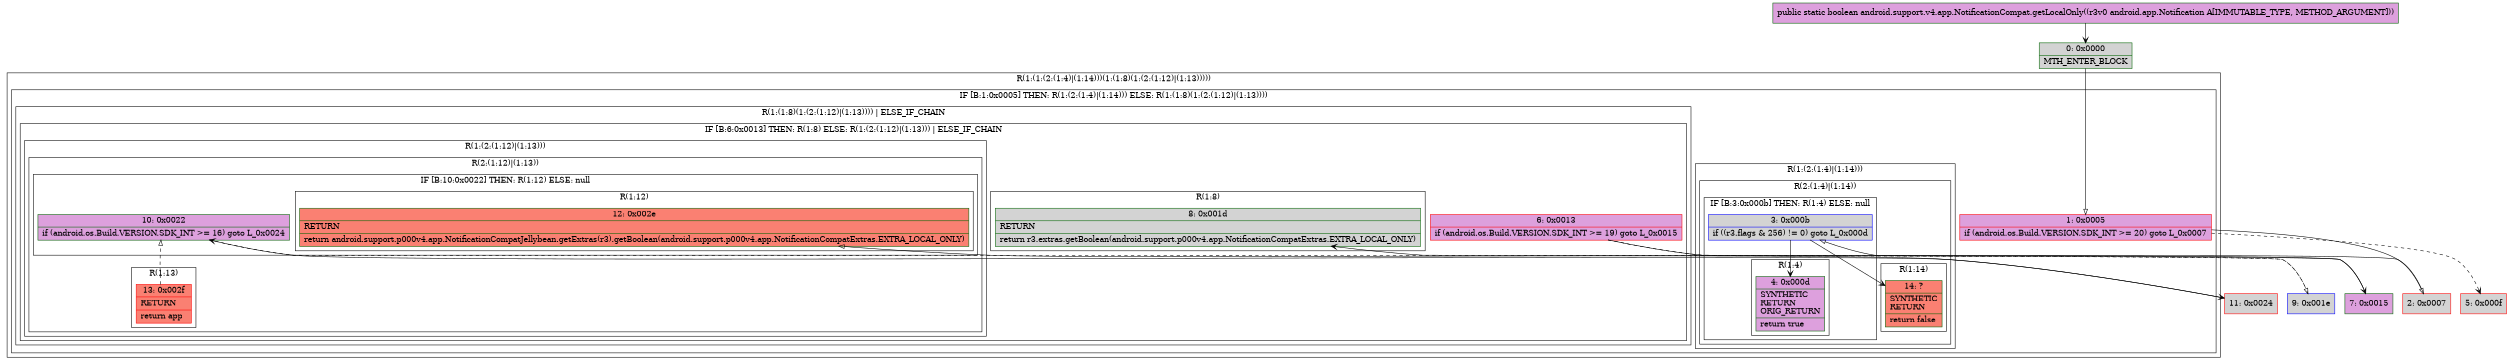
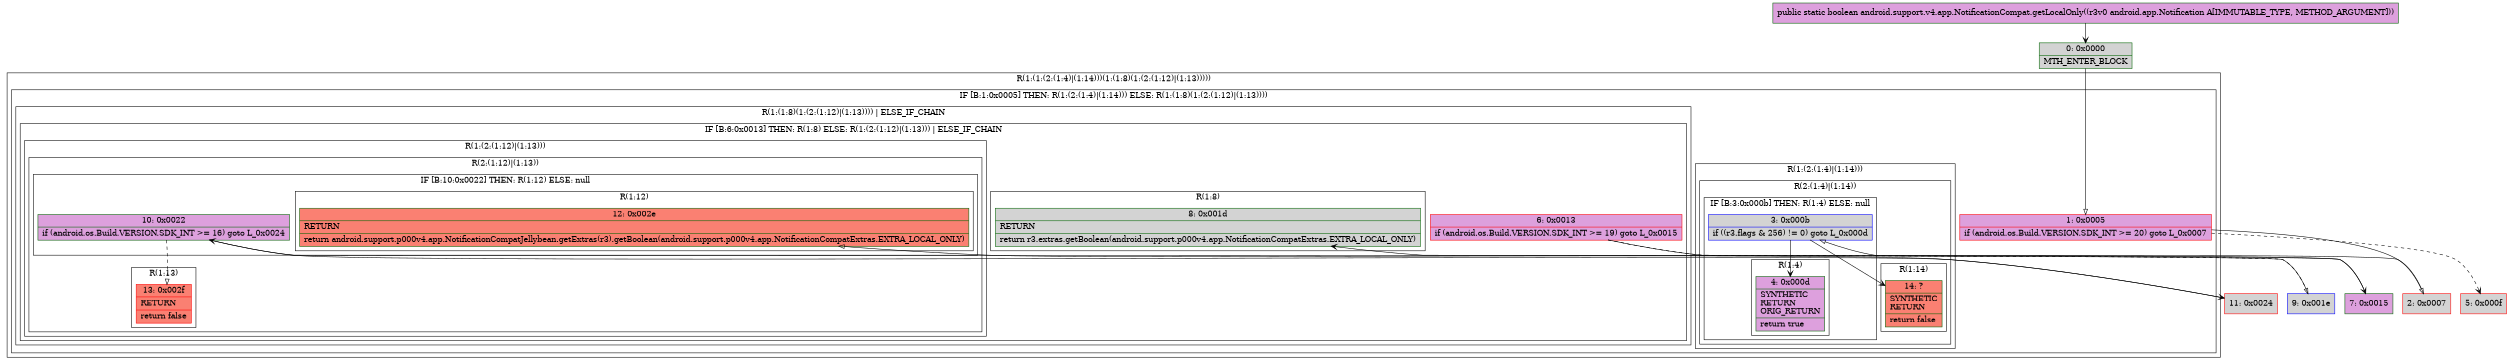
edge "9: 0x001e" -> "10: 0x0022": style dashed -> solid
edge "13: 0x002f" -> "10: 0x0022": reversed
node "13: 0x002f": text "return app" -> "return false"
